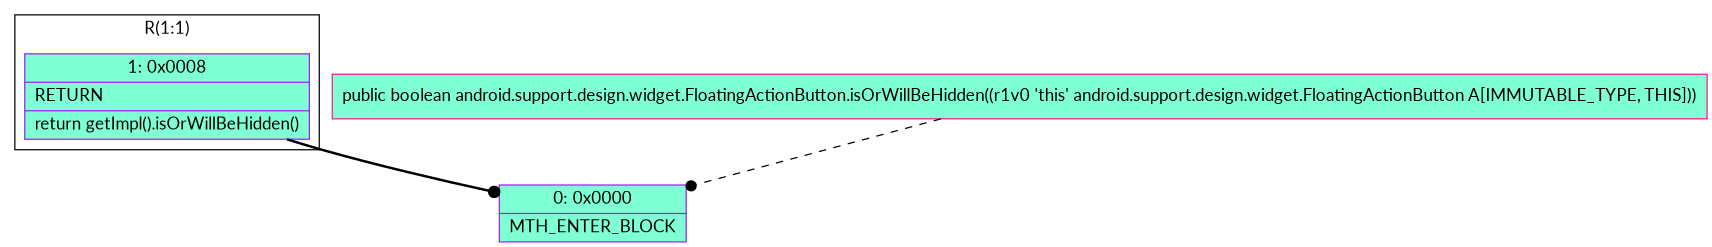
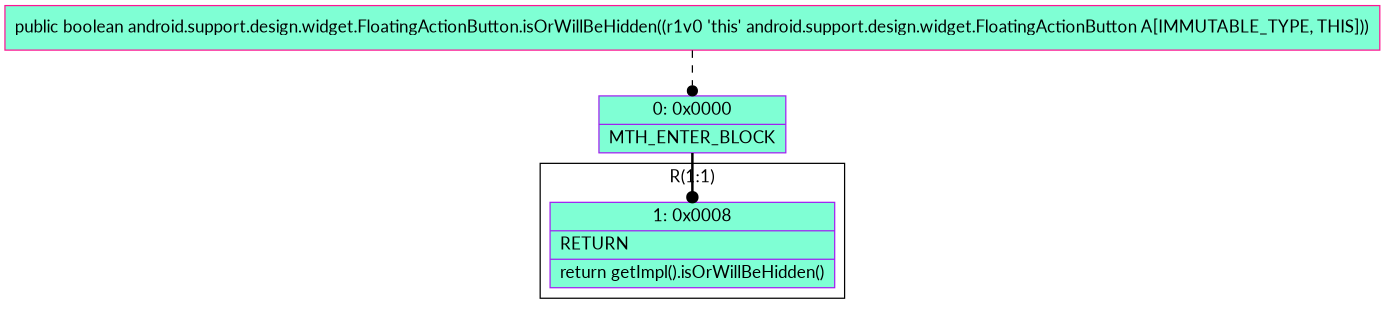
edge "1: 0x0008" -> "0: 0x0000": reversed
